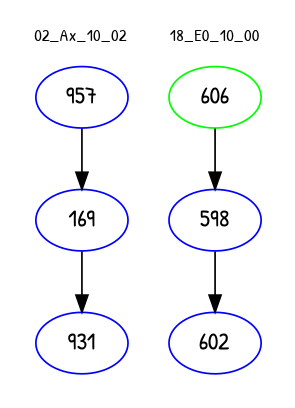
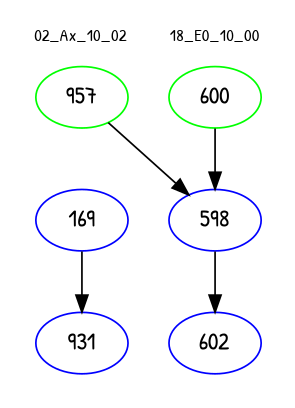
node "957": color blue -> green
node "606": label "606" -> "600"
edge "957" -> "169": now "957" -> "598"
